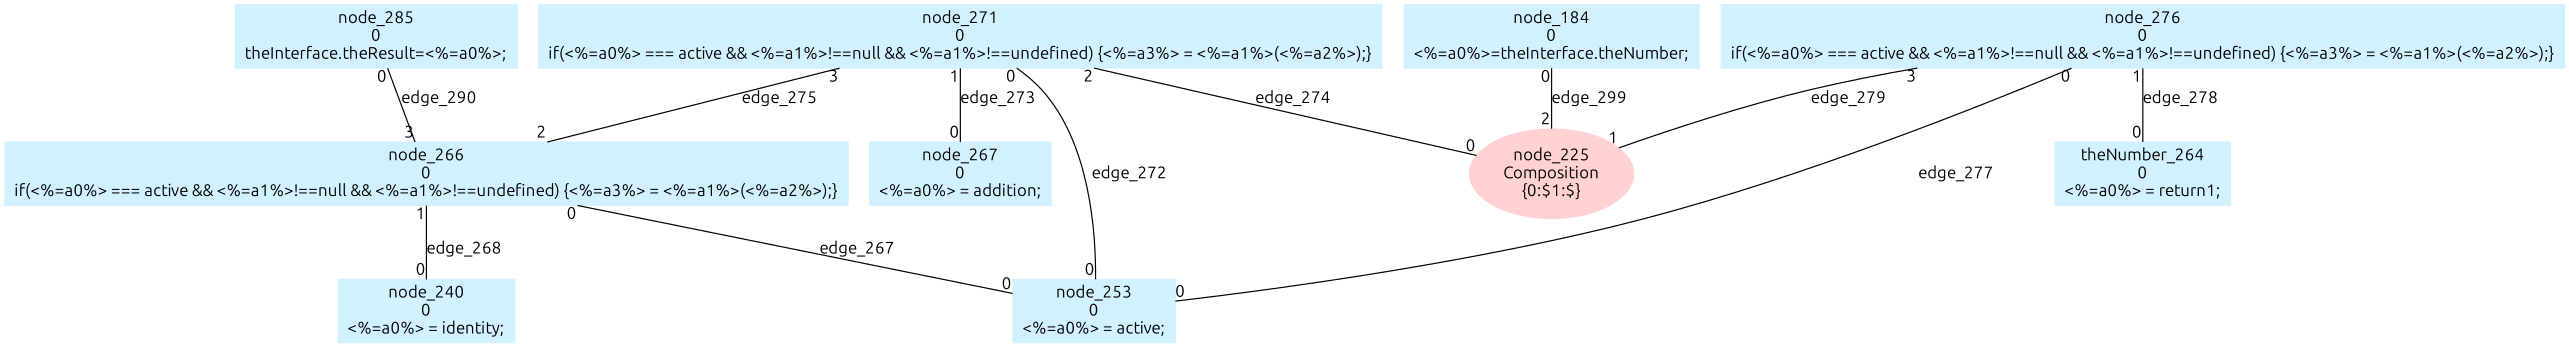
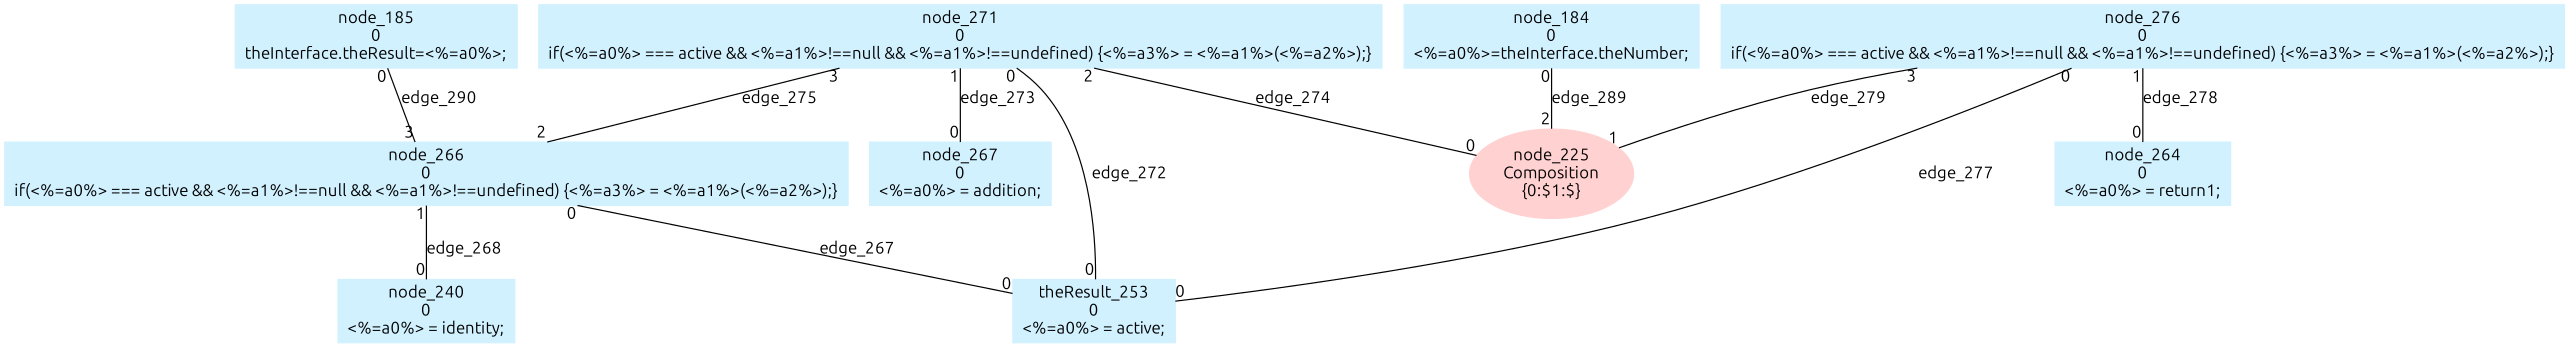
node "node_285 0 theInterface.theResult=<%=a0%>;": label "node_285 0 theInterface.theResult=<%=a0%>;" -> "node_185 0 theInterface.theResult=<%=a0%>;"
edge "node_184 0 <%=a0%>=theInterface.theNumber;" -- "node_225 Composition {0:$1:$}": label "edge_299" -> "edge_289"
node "theNumber_264 0 <%=a0%> = return1;": label "theNumber_264 0 <%=a0%> = return1;" -> "node_264 0 <%=a0%> = return1;"
node "node_253 0 <%=a0%> = active;": label "node_253 0 <%=a0%> = active;" -> "theResult_253 0 <%=a0%> = active;"
